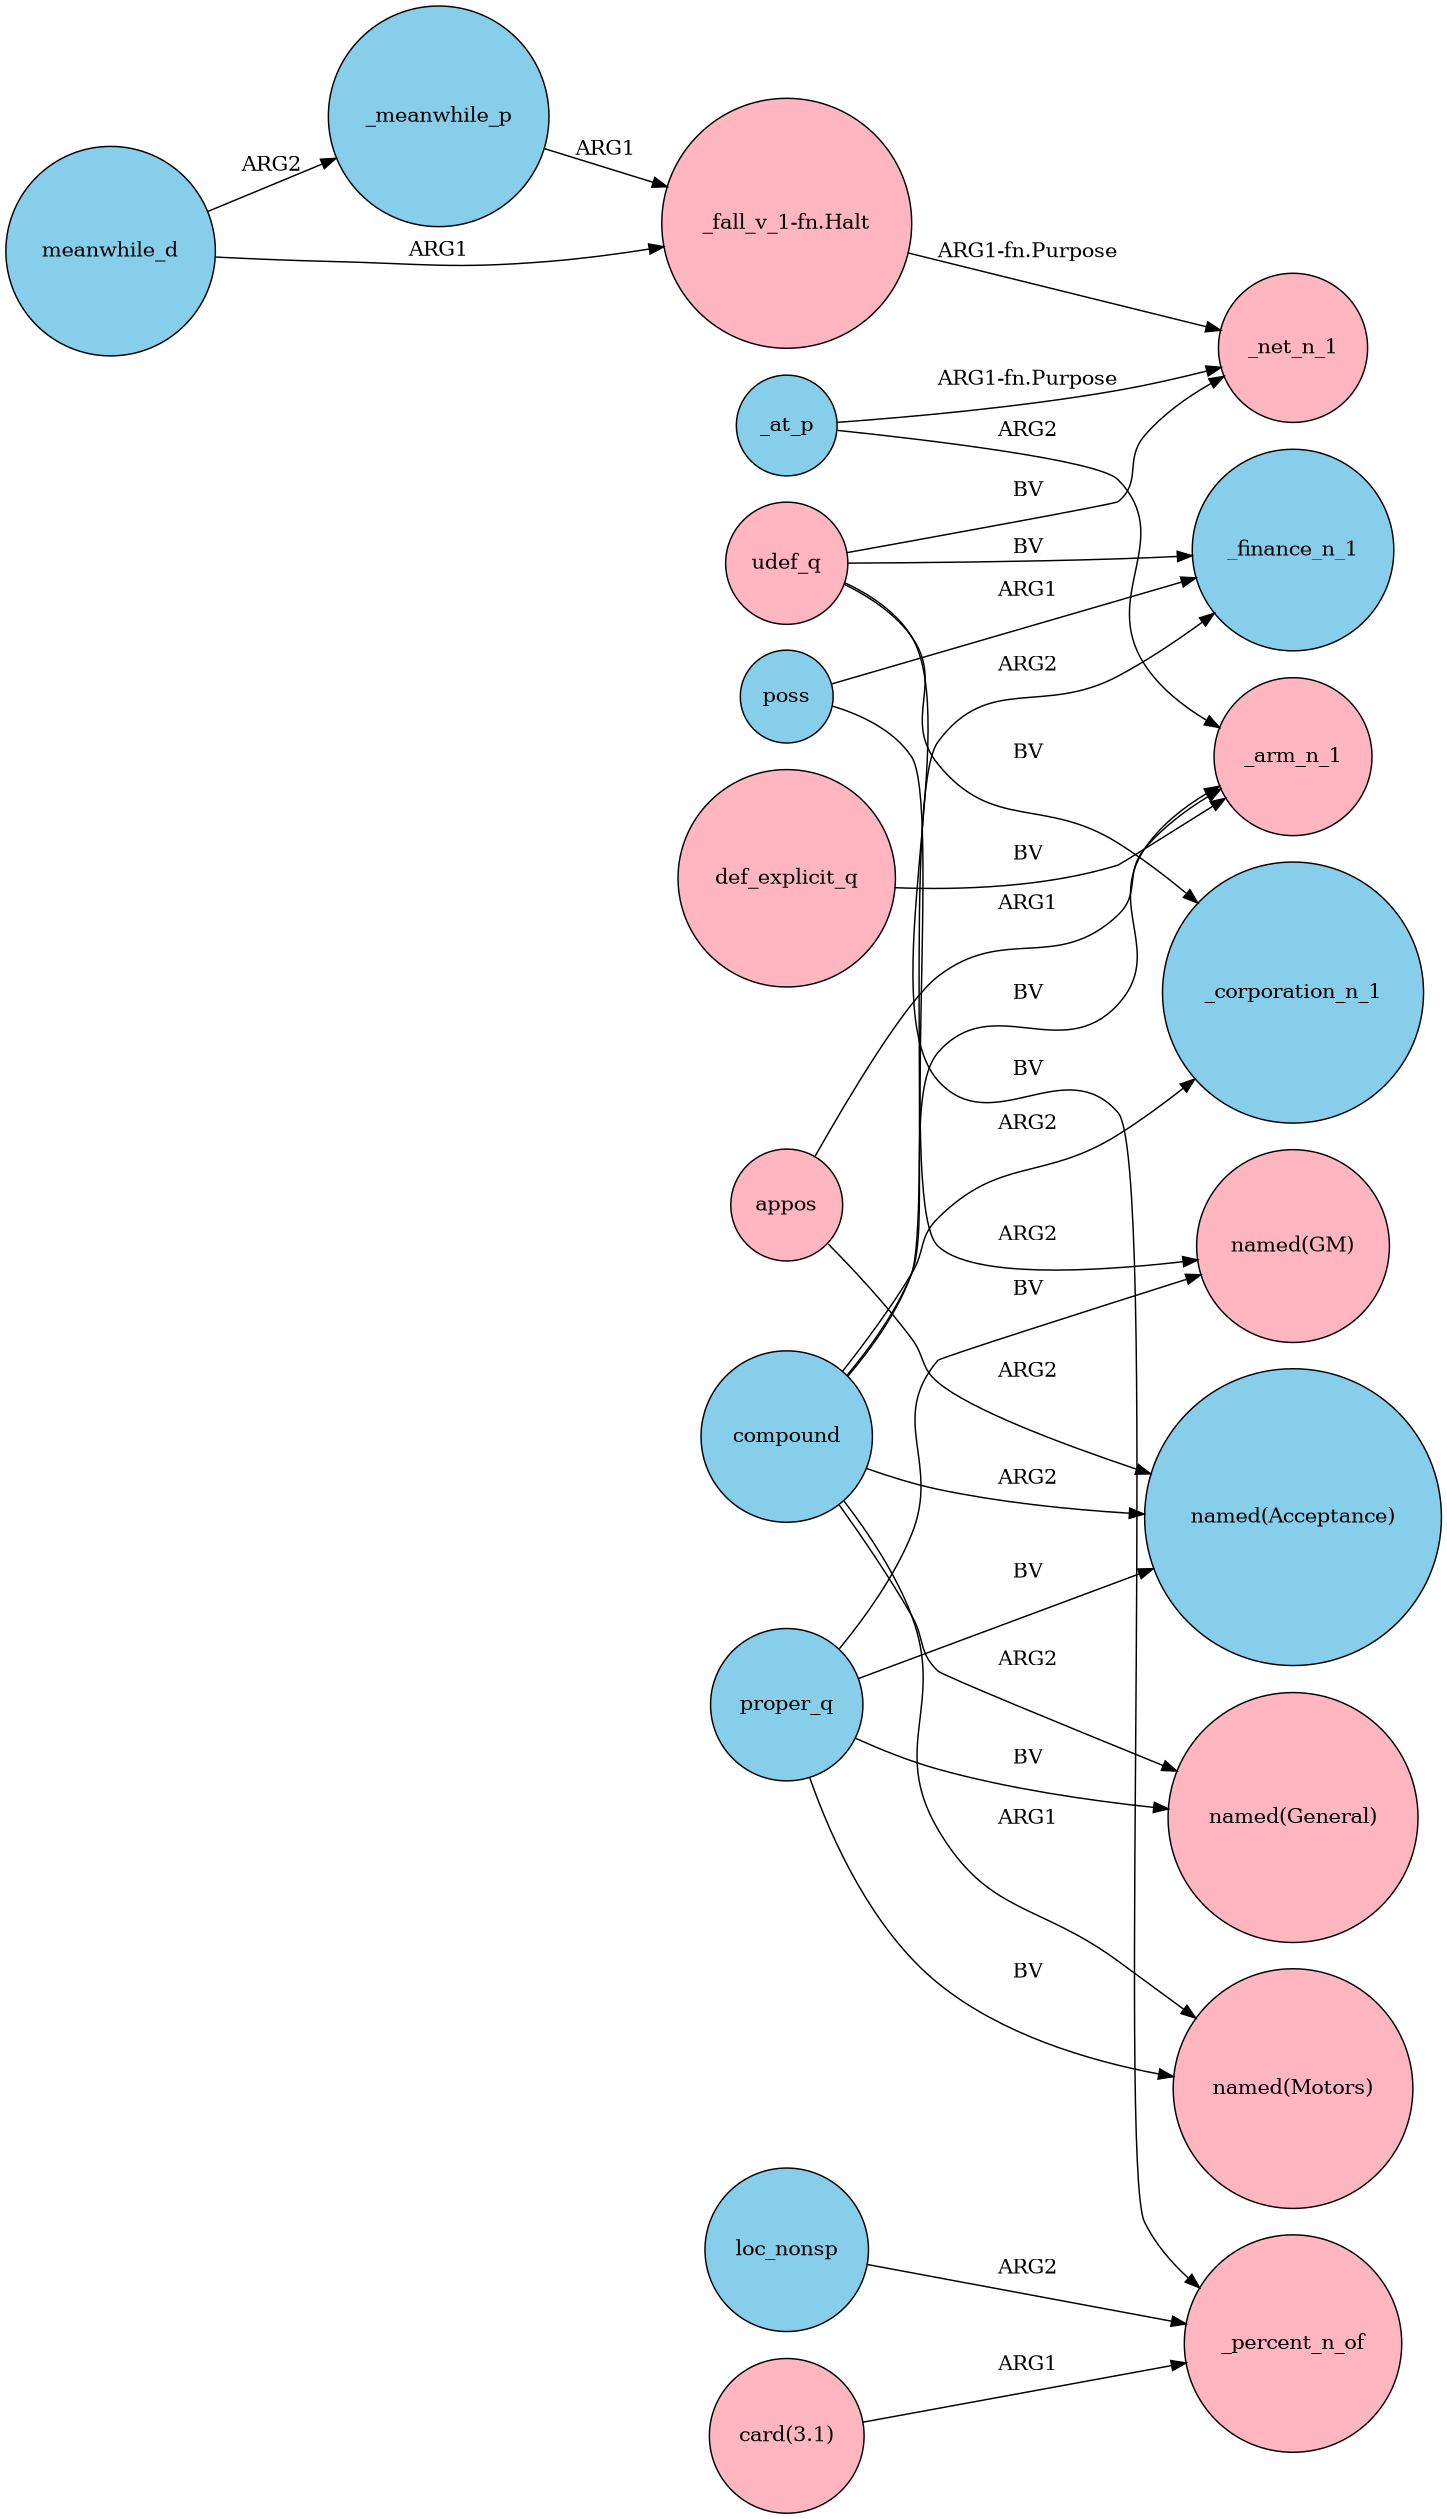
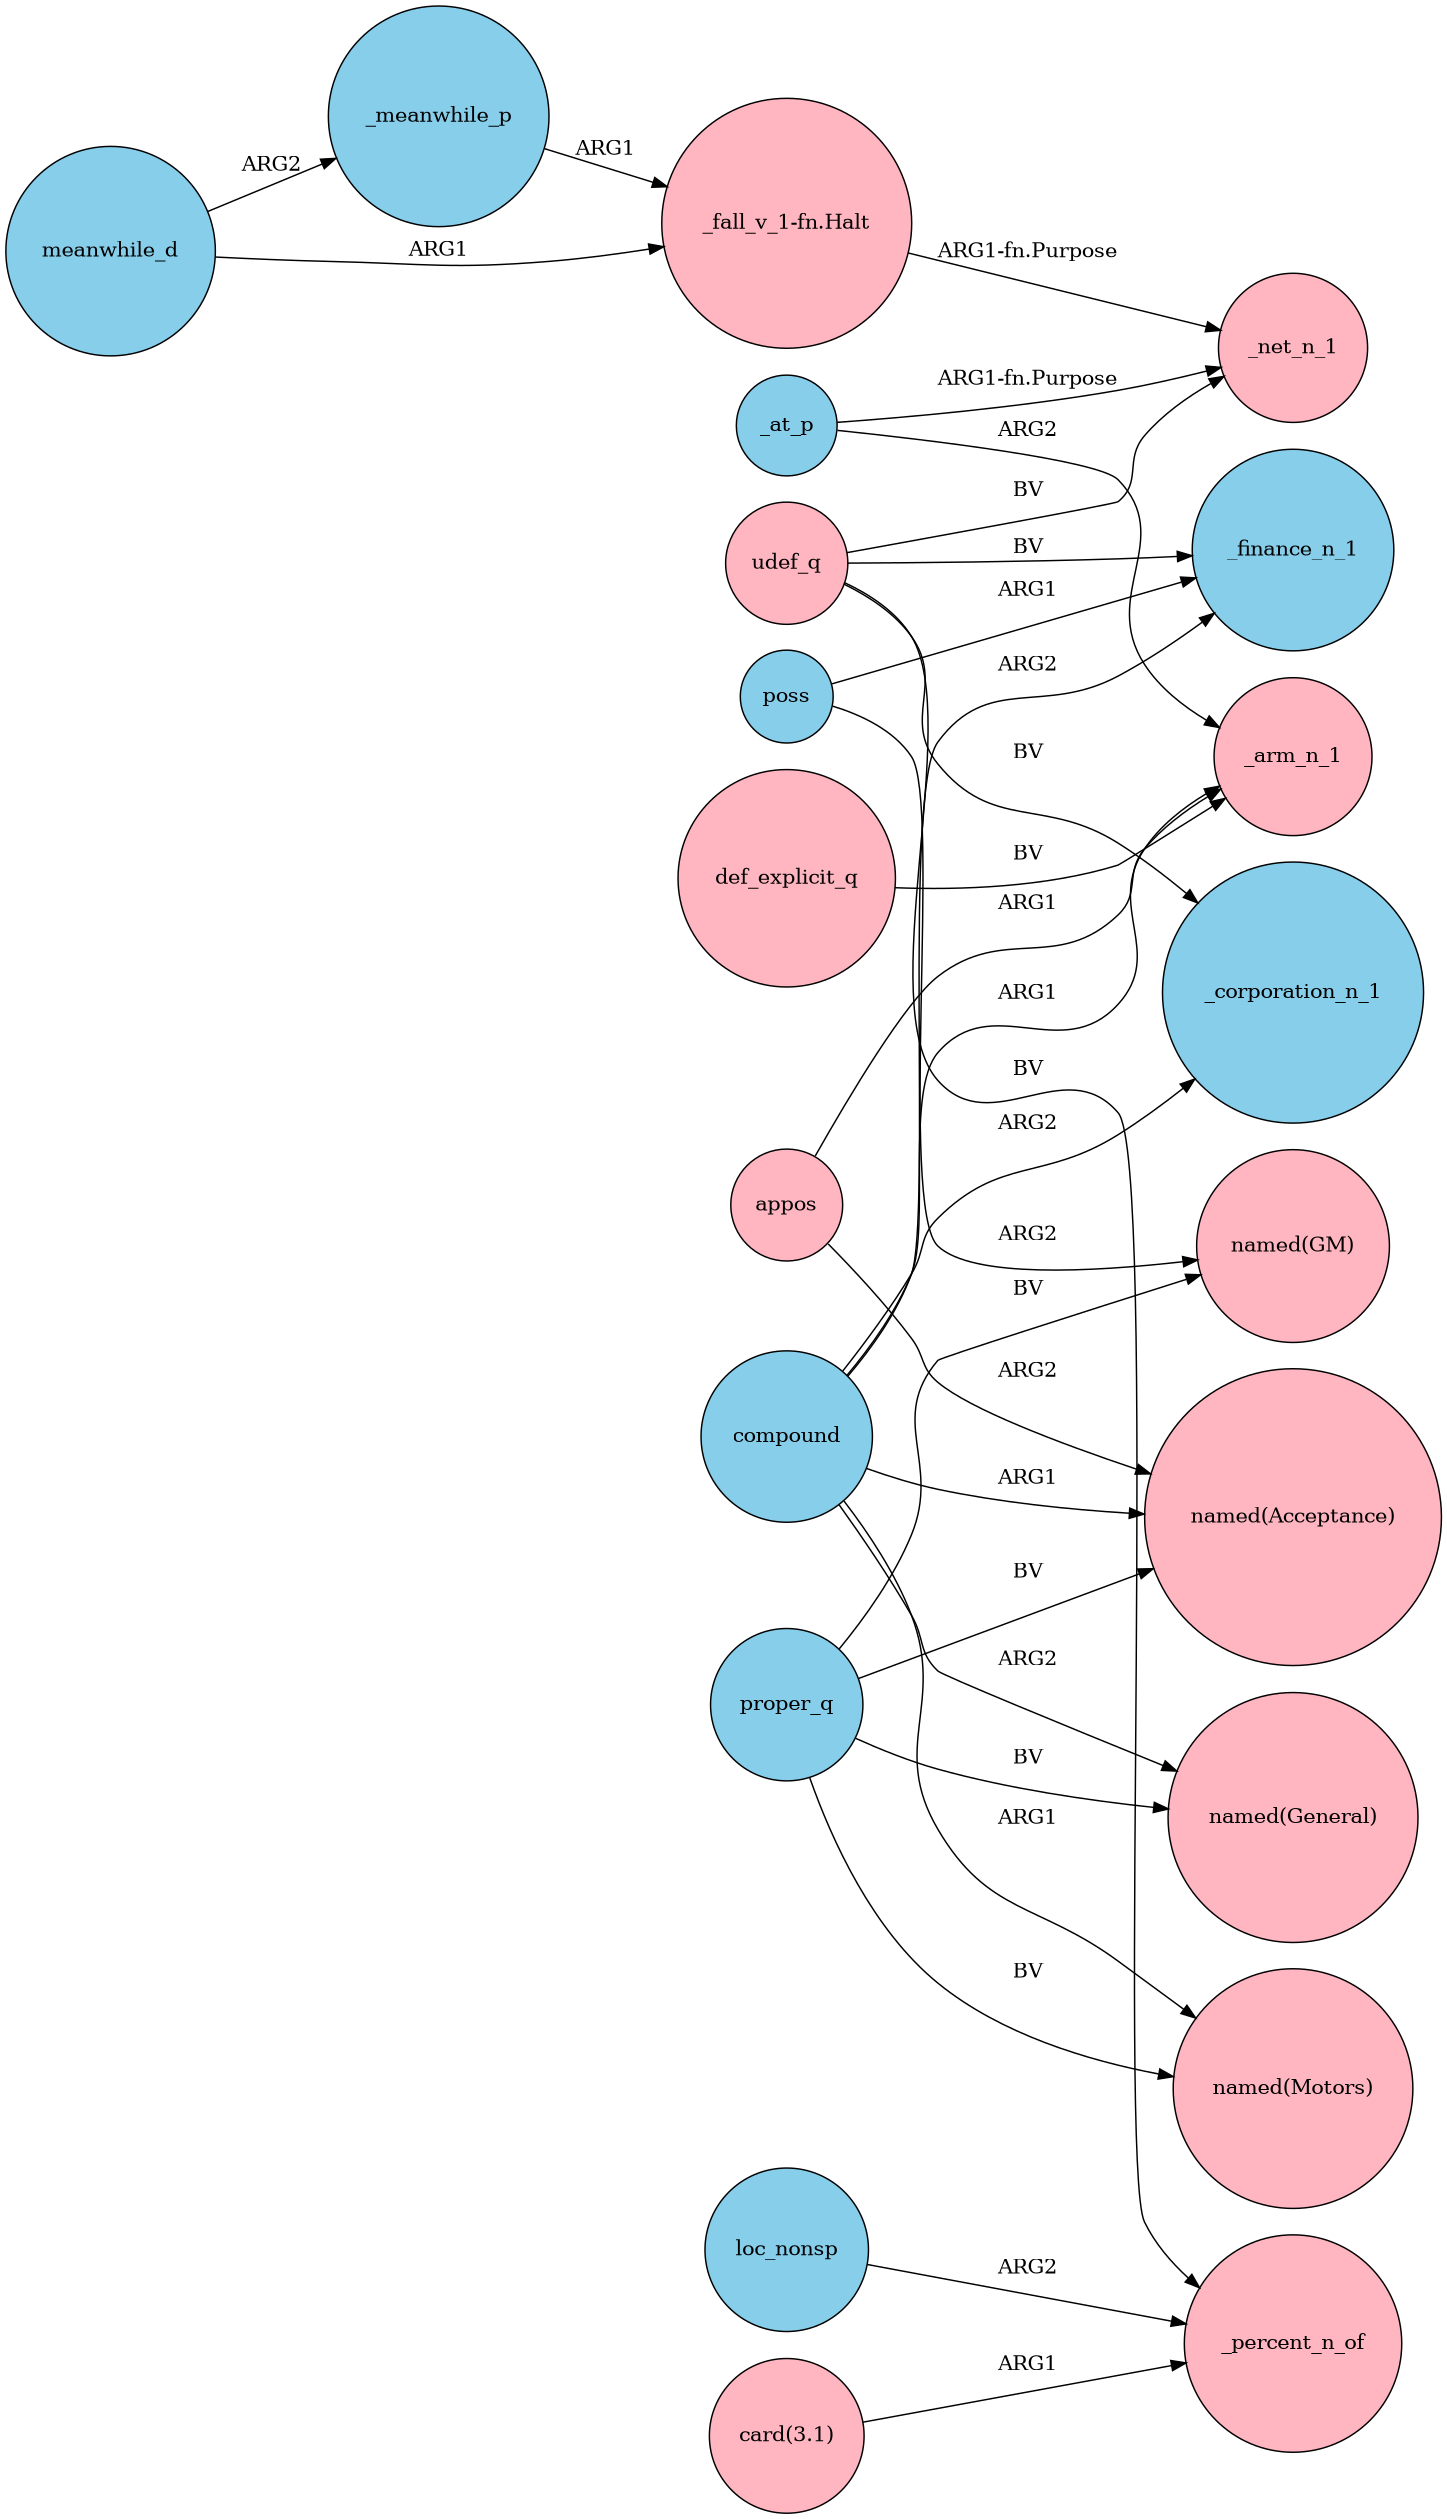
edge "compound" -> "_arm_n_1": label "BV" -> "ARG1"
edge "compound" -> "named(Acceptance)": label "ARG2" -> "ARG1"
node "named(Acceptance)": fillcolor skyblue -> lightpink
